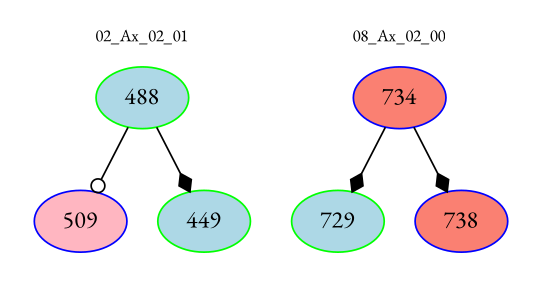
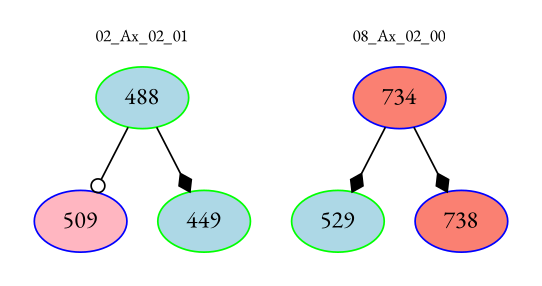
node "729": label "729" -> "529"
